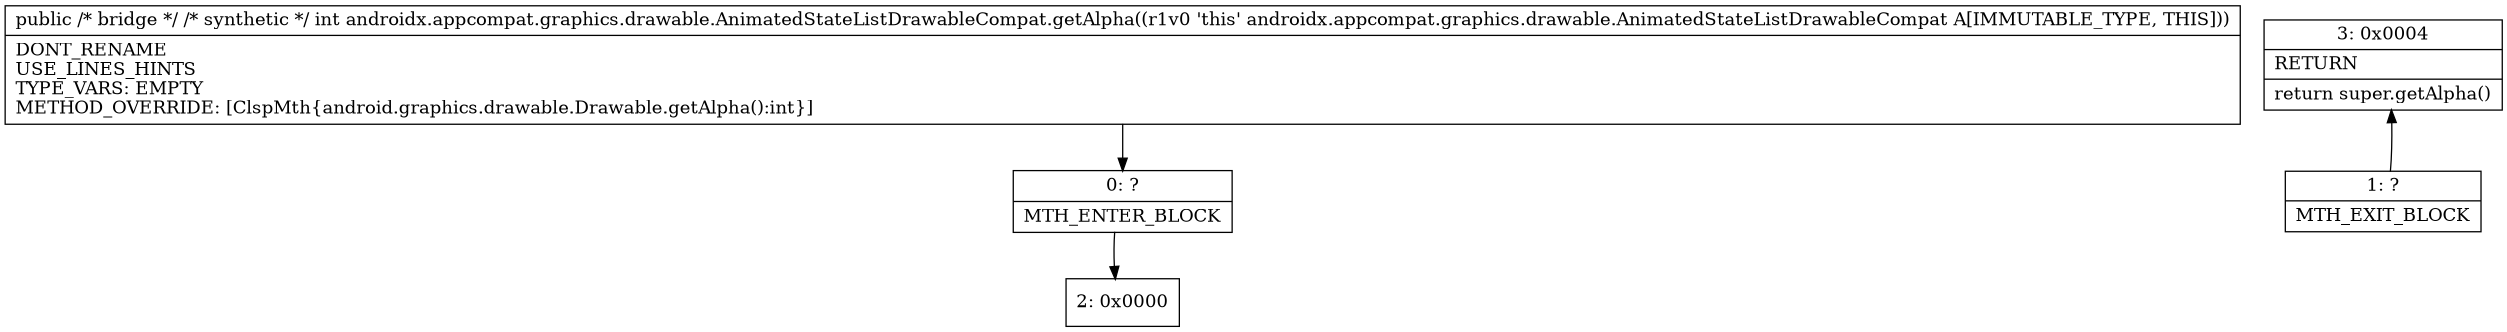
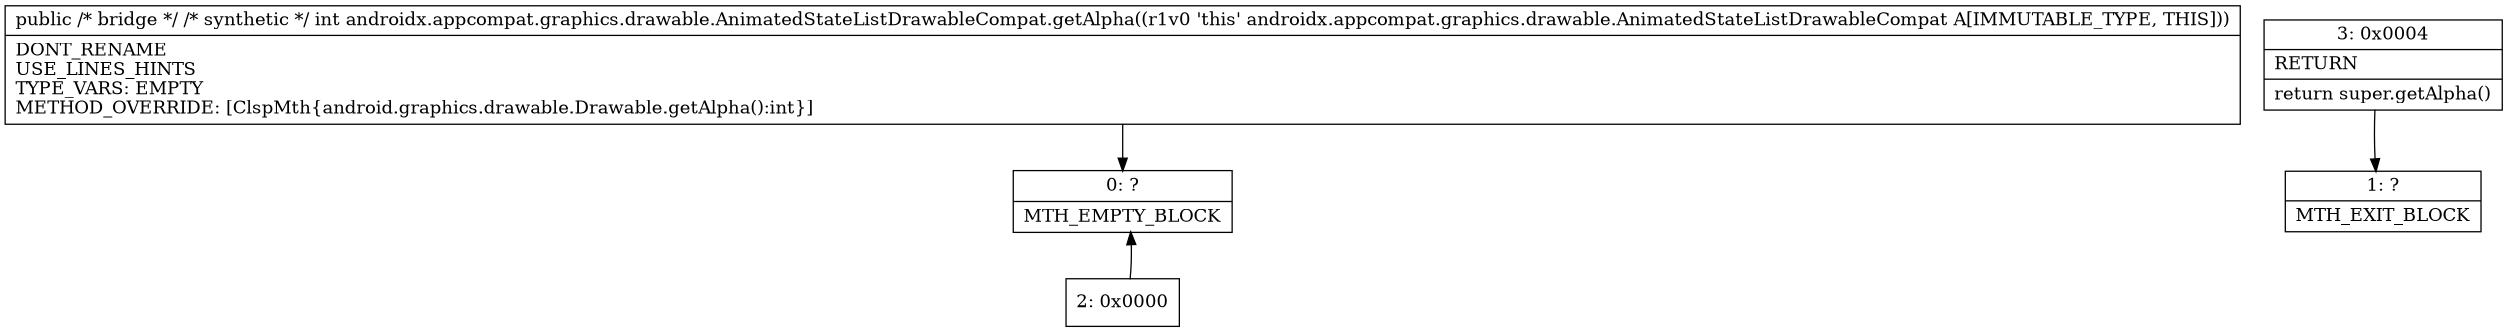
edge "1: ?" -> "3: 0x0004": reversed
node "0: ?": text "MTH_ENTER_BLOCK" -> "MTH_EMPTY_BLOCK"
edge "0: ?" -> "2: 0x0000": reversed
